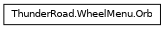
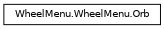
node "ThunderRoad.WheelMenu.Orb": label "ThunderRoad.WheelMenu.Orb" -> "WheelMenu.WheelMenu.Orb"
